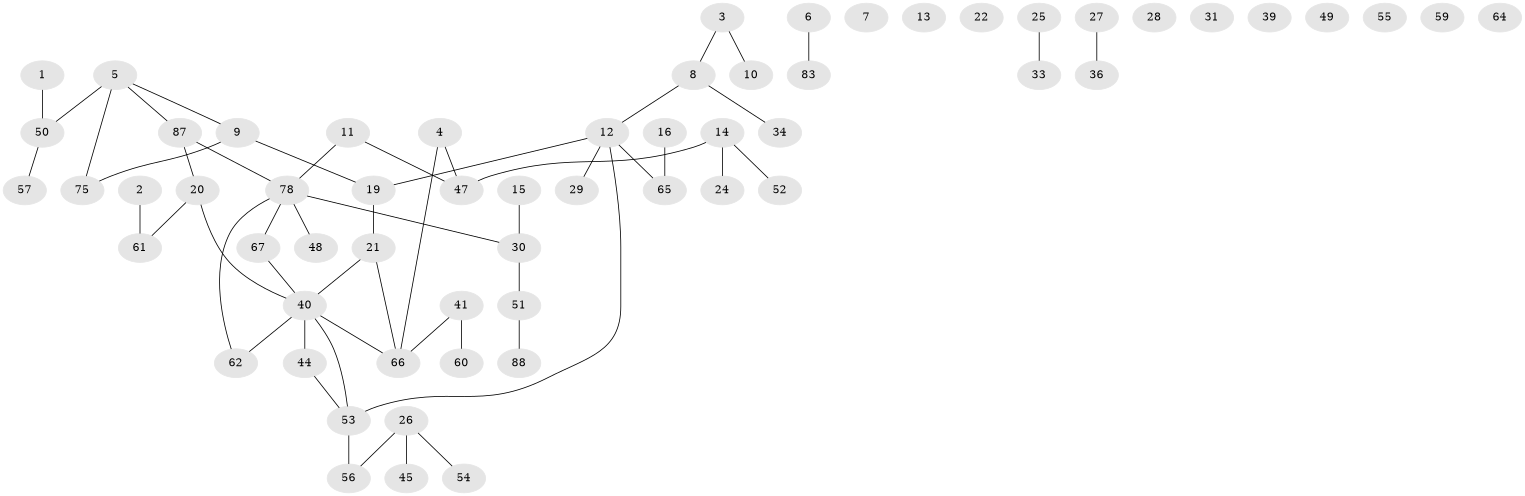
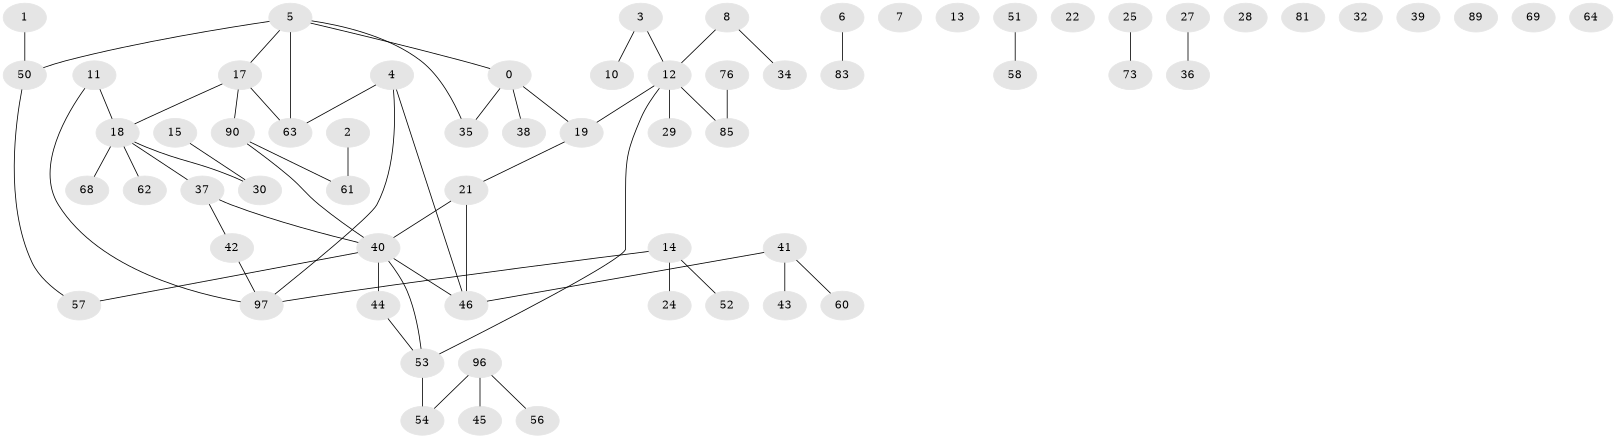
node "31": label "31" -> "81"
node "49": label "49" -> "89"
node "32": added
node "55": removed
node "59": label "59" -> "69"
edge "3" -- "8": now "3" -- "12"
node "33": label "33" -> "73"
node "87": label "87" -> "17"
node "9": label "9" -> "0"
node "63": added
node "38": added
node "16": label "16" -> "76"
node "75": label "75" -> "35"
node "20": label "20" -> "90"
node "78": label "78" -> "18"
node "47": label "47" -> "97"
node "65": label "65" -> "85"
node "42": added
node "67": label "67" -> "37"
node "48": label "48" -> "68"
edge "30" -- "51": removed
node "43": added
edge "40" -- "62": now "40" -- "57"
node "66": label "66" -> "46"
node "88": label "88" -> "58"
node "26": label "26" -> "96"
edge "53" -- "56": now "53" -- "54"
